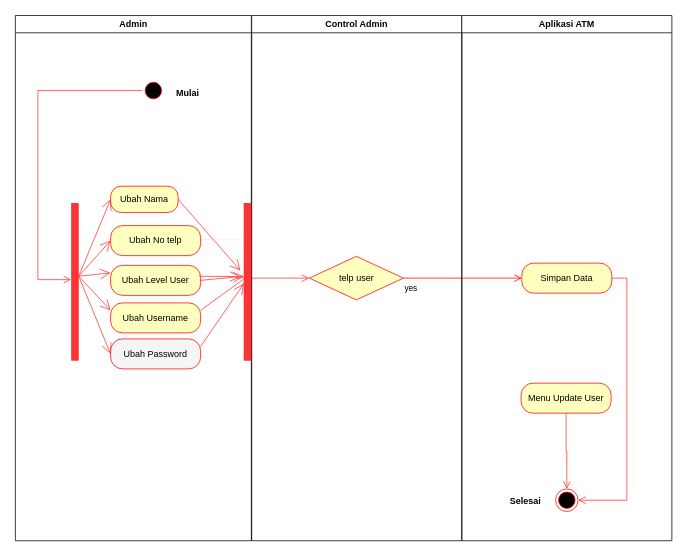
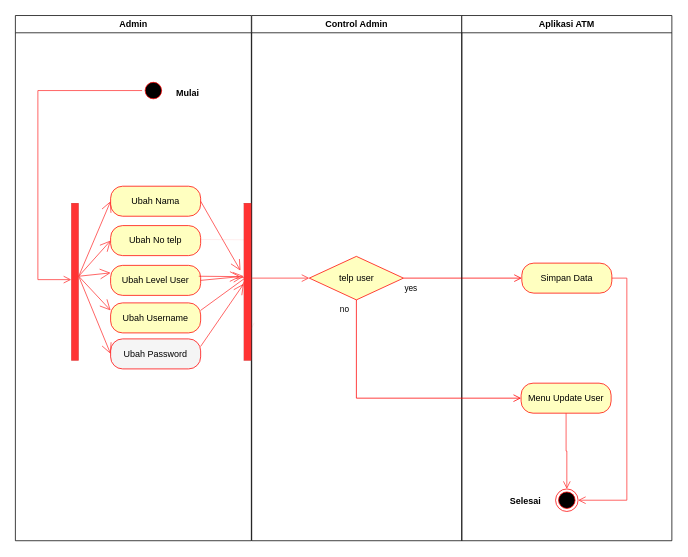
node "Ubah Nama": size 68x26 -> 90x30
edge "telp user" -> "Menu Update User": added, label "no"
